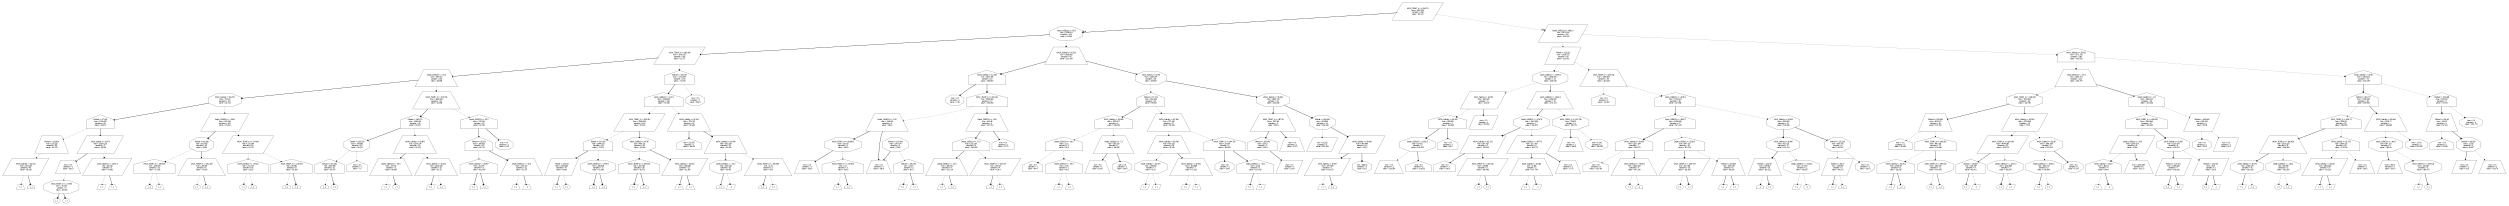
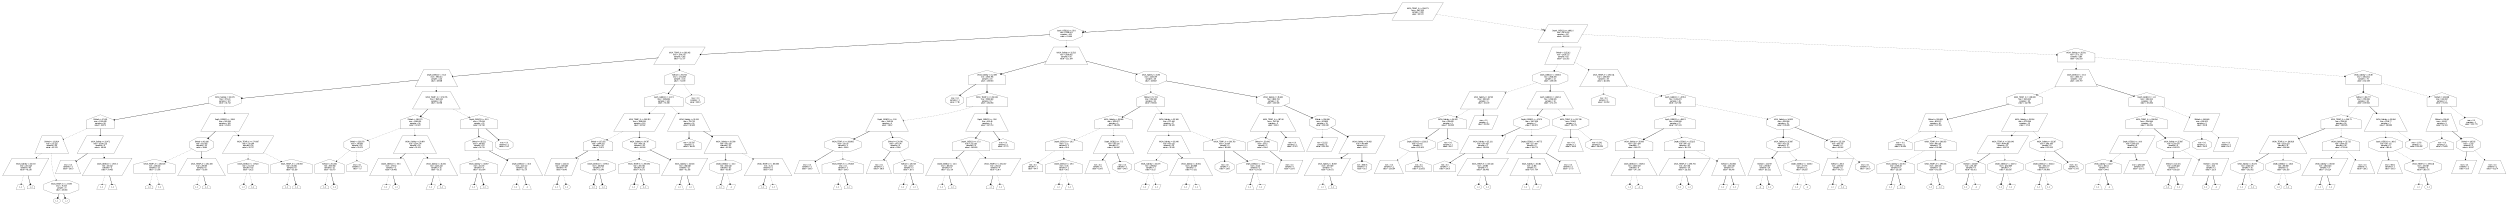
edge "SWrad <= 195.273 mse = 1069.451 samples = 34 value = 43.927" -> "SWrad <= 229.078 mse = 798.366 samples = 16 value = 33.675": style bold -> dashed
edge "Depth_GEBCO <= -10.5 mse = 1340.36 samples = 8 value = 182.2" -> "mse = 0.0 samples = 1 value = 280.0": now "Depth_GEBCO <= -10.5 mse = 1340.36 samples = 8 value = 182.2" -> "SWrad <= 174.543 mse = 1475.04 samples = 4 value = 205.6"
node "mse = 0.0 samples = 1 value = 220.789": removed
edge "mse = 5.0 samples = 1 value = 230.0" -> "WOA_TEMP_K <= 273.99 mse = 75.619 samples = 9 value = 28.483": now "SWrad <= 131.814 mse = 232.212 samples = 54 value = 42.378" -> "WOA_TEMP_K <= 273.99 mse = 75.619 samples = 9 value = 28.483"
